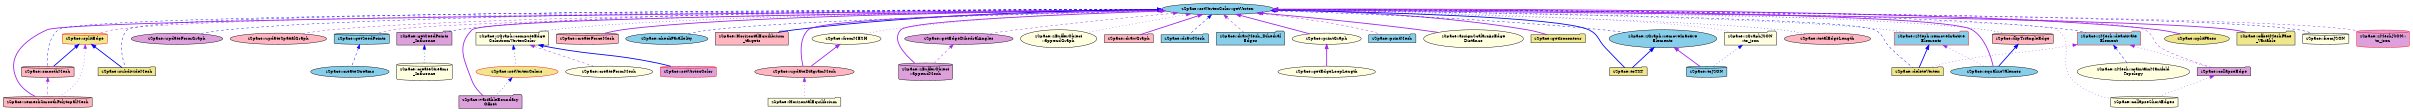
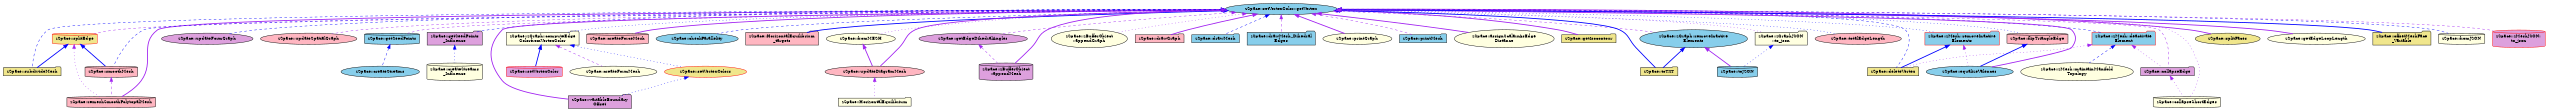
edge "zSpace::offsetMeshFace _Variable" -> "zSpace::setVertexColor::getVertex": color purple -> blue
edge "zSpace::zGraph::removeInactive Elements" -> "zSpace::setVertexColor::getVertex": color blue -> purple
edge "zSpace::getEdgeLoopLength" -> "zSpace::printGraph": now "zSpace::getEdgeLoopLength" -> "zSpace::setVertexColor::getVertex"
